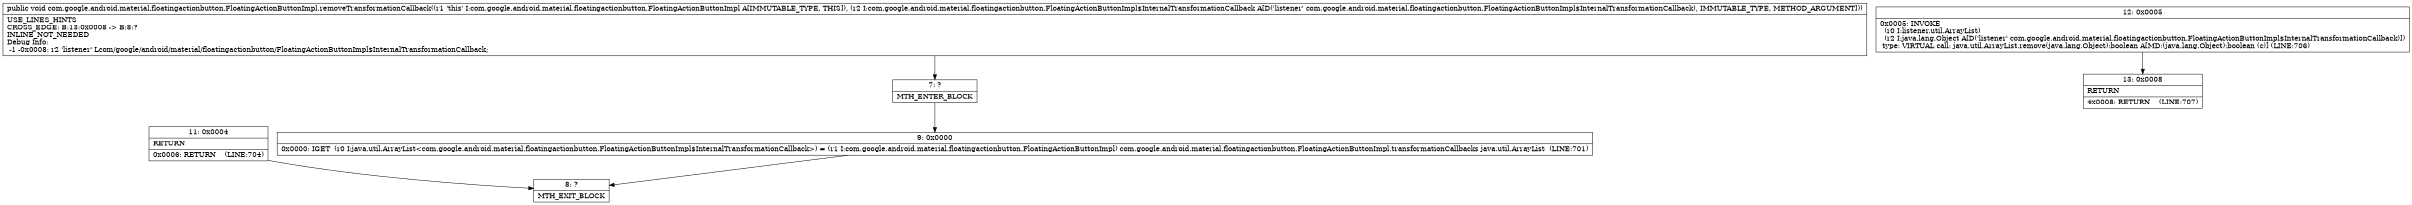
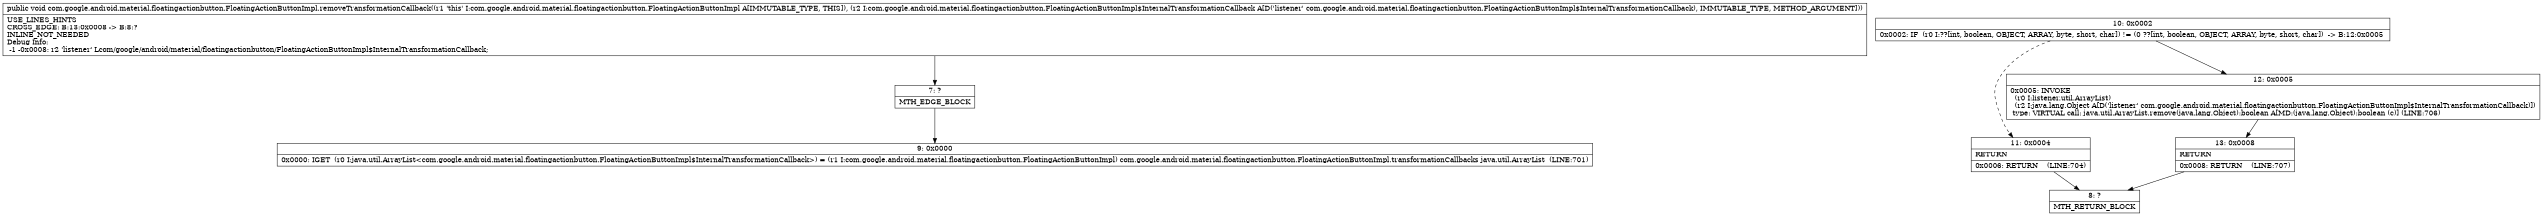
node "10: 0x0002": added
node "7: ?": text "MTH_ENTER_BLOCK" -> "MTH_EDGE_BLOCK"
node "13: 0x0008": text "4x0008: RETURN    (LINE:707)" -> "0x0008: RETURN    (LINE:707)"
edge "9: 0x0000" -> "8: ?": now "13: 0x0008" -> "8: ?"
node "8: ?": text "MTH_EXIT_BLOCK" -> "MTH_RETURN_BLOCK"
